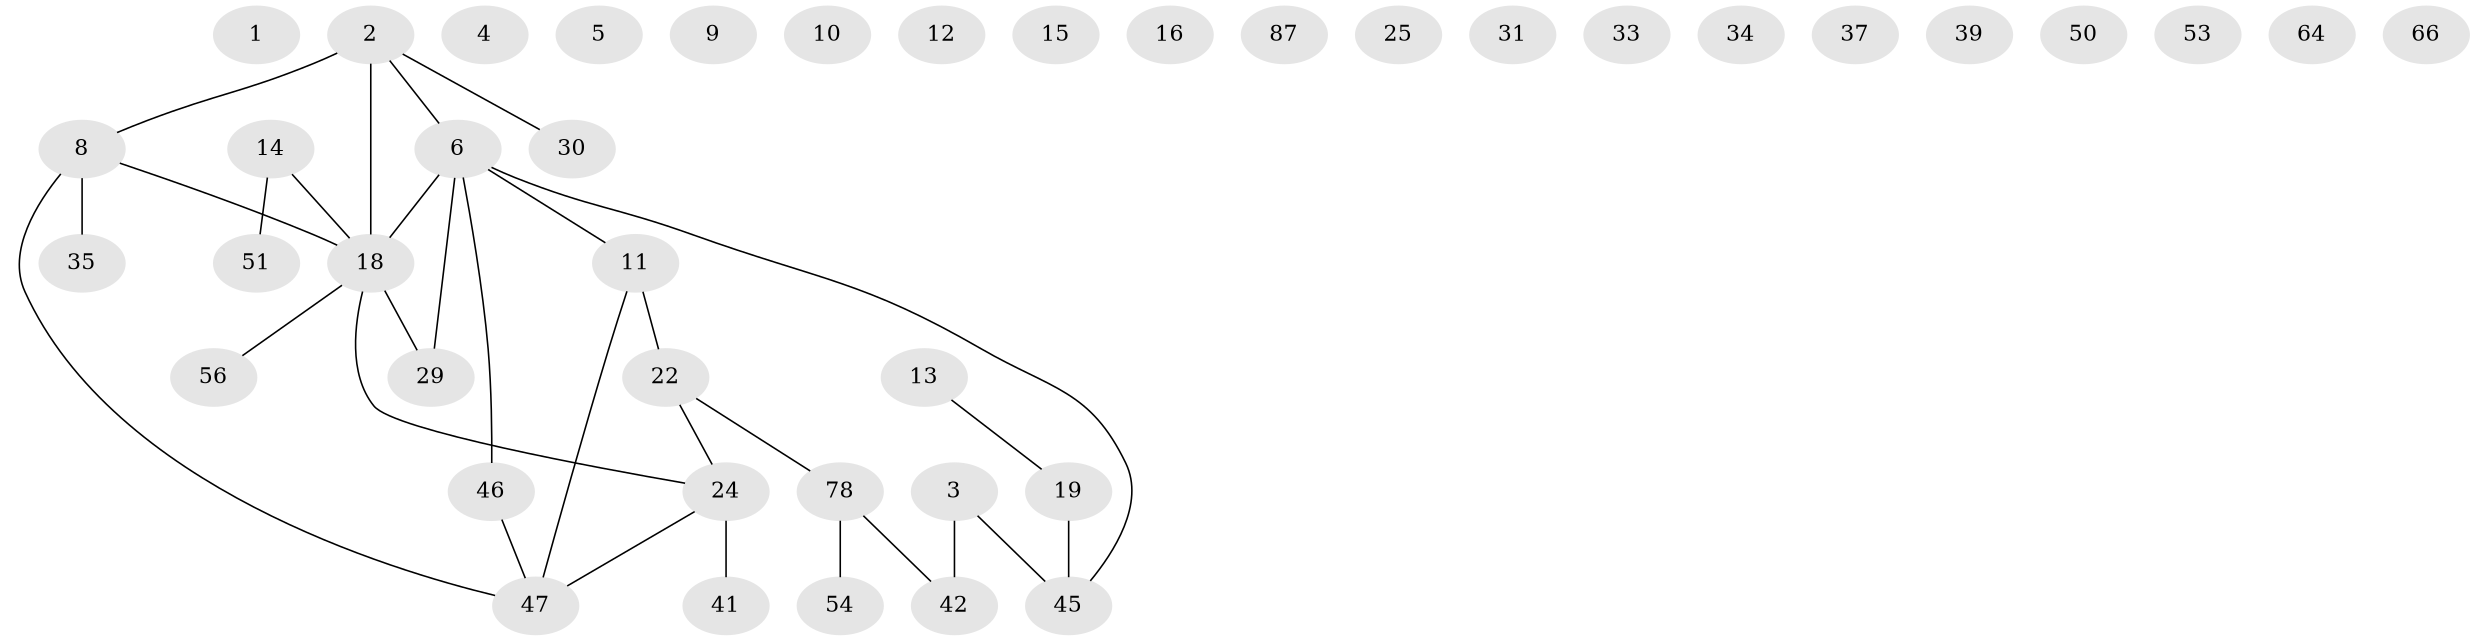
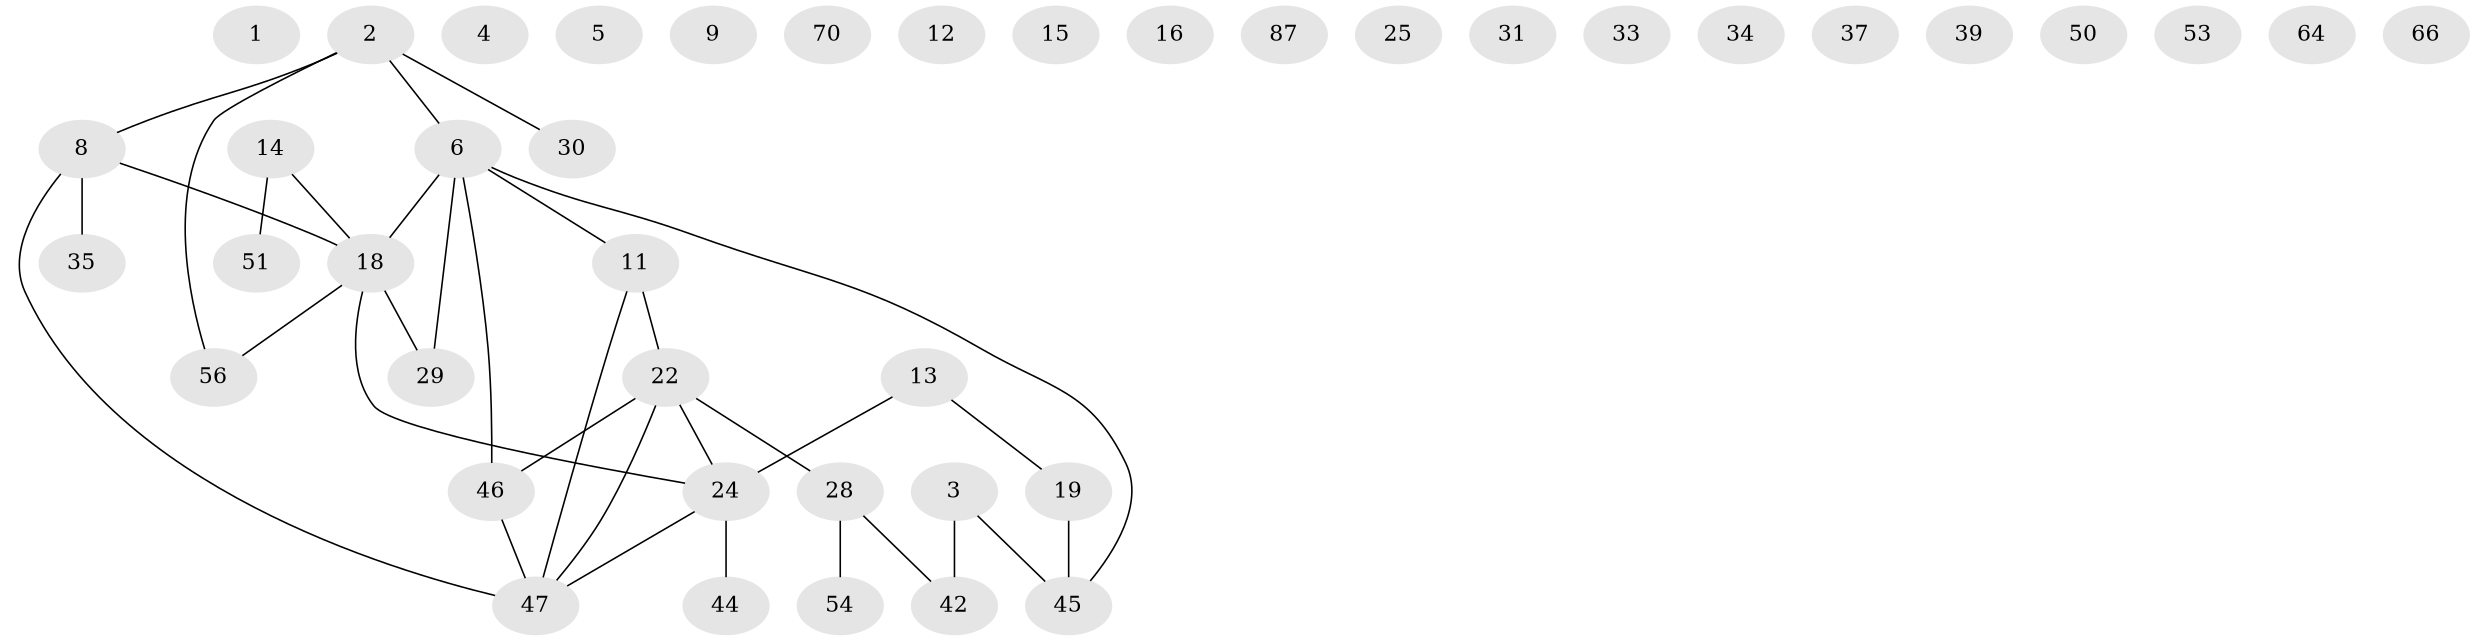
node "10": label "10" -> "70"
edge "2" -- "18": now "2" -- "56"
edge "13" -- "24": added
edge "22" -- "46": added
node "78": label "78" -> "28"
edge "22" -- "47": added
node "41": label "41" -> "44"
